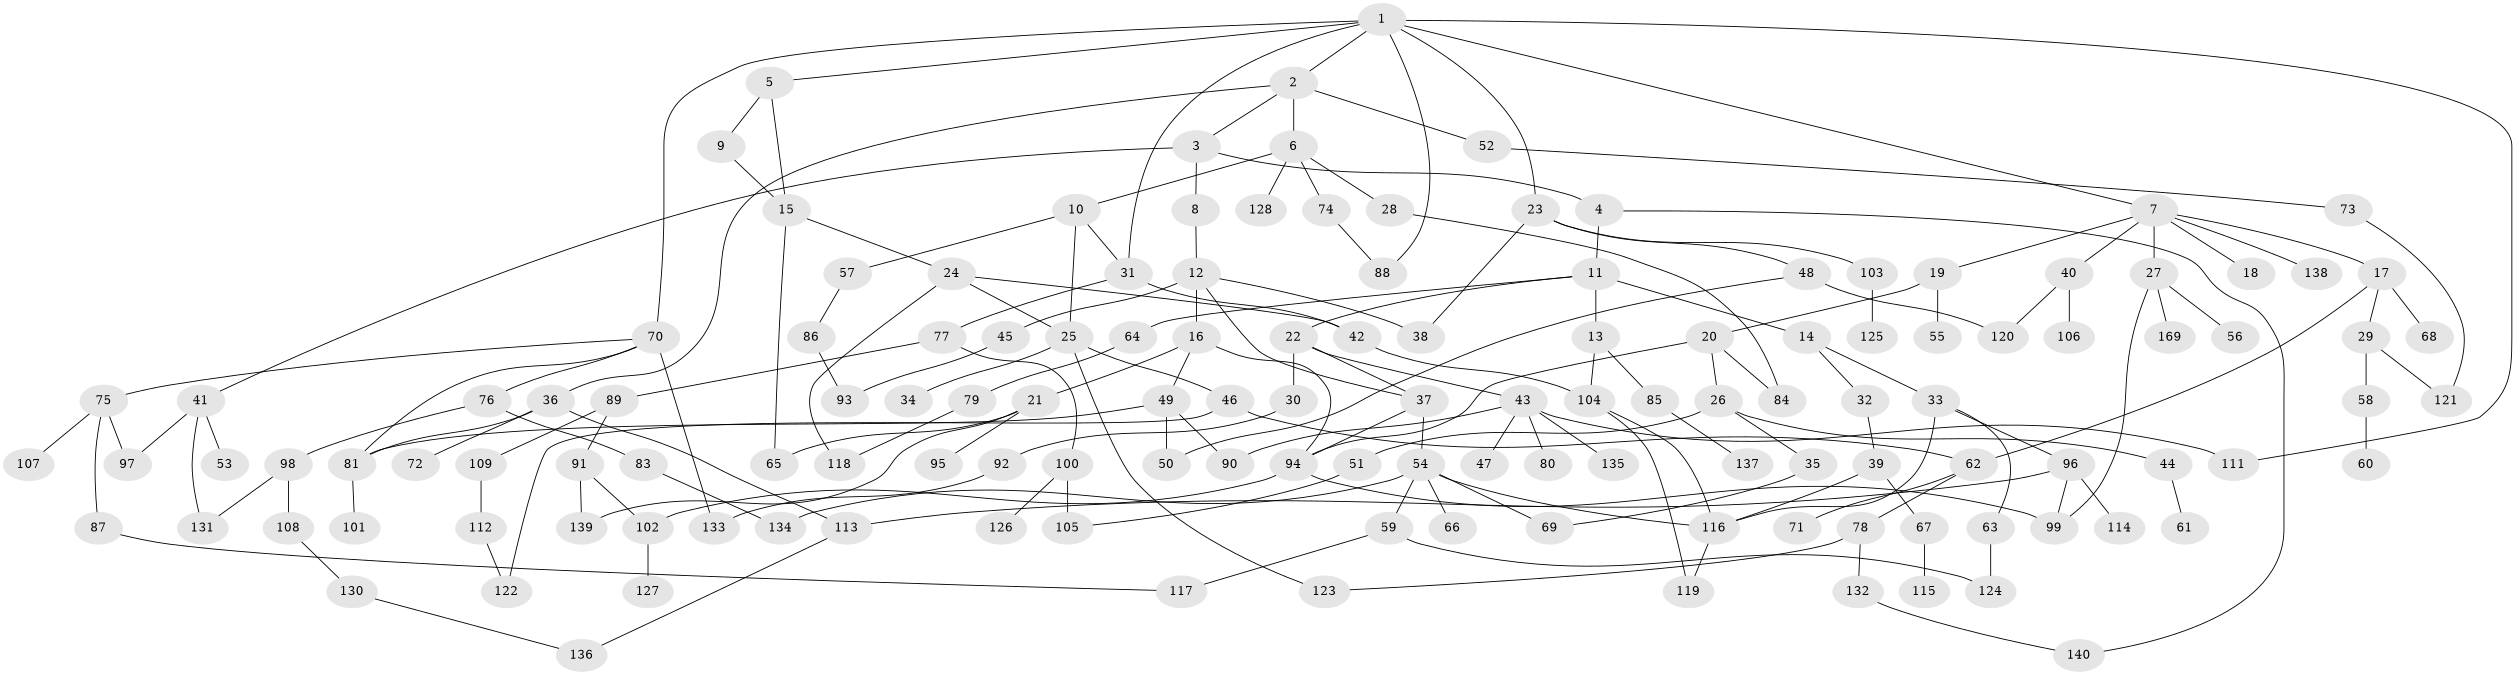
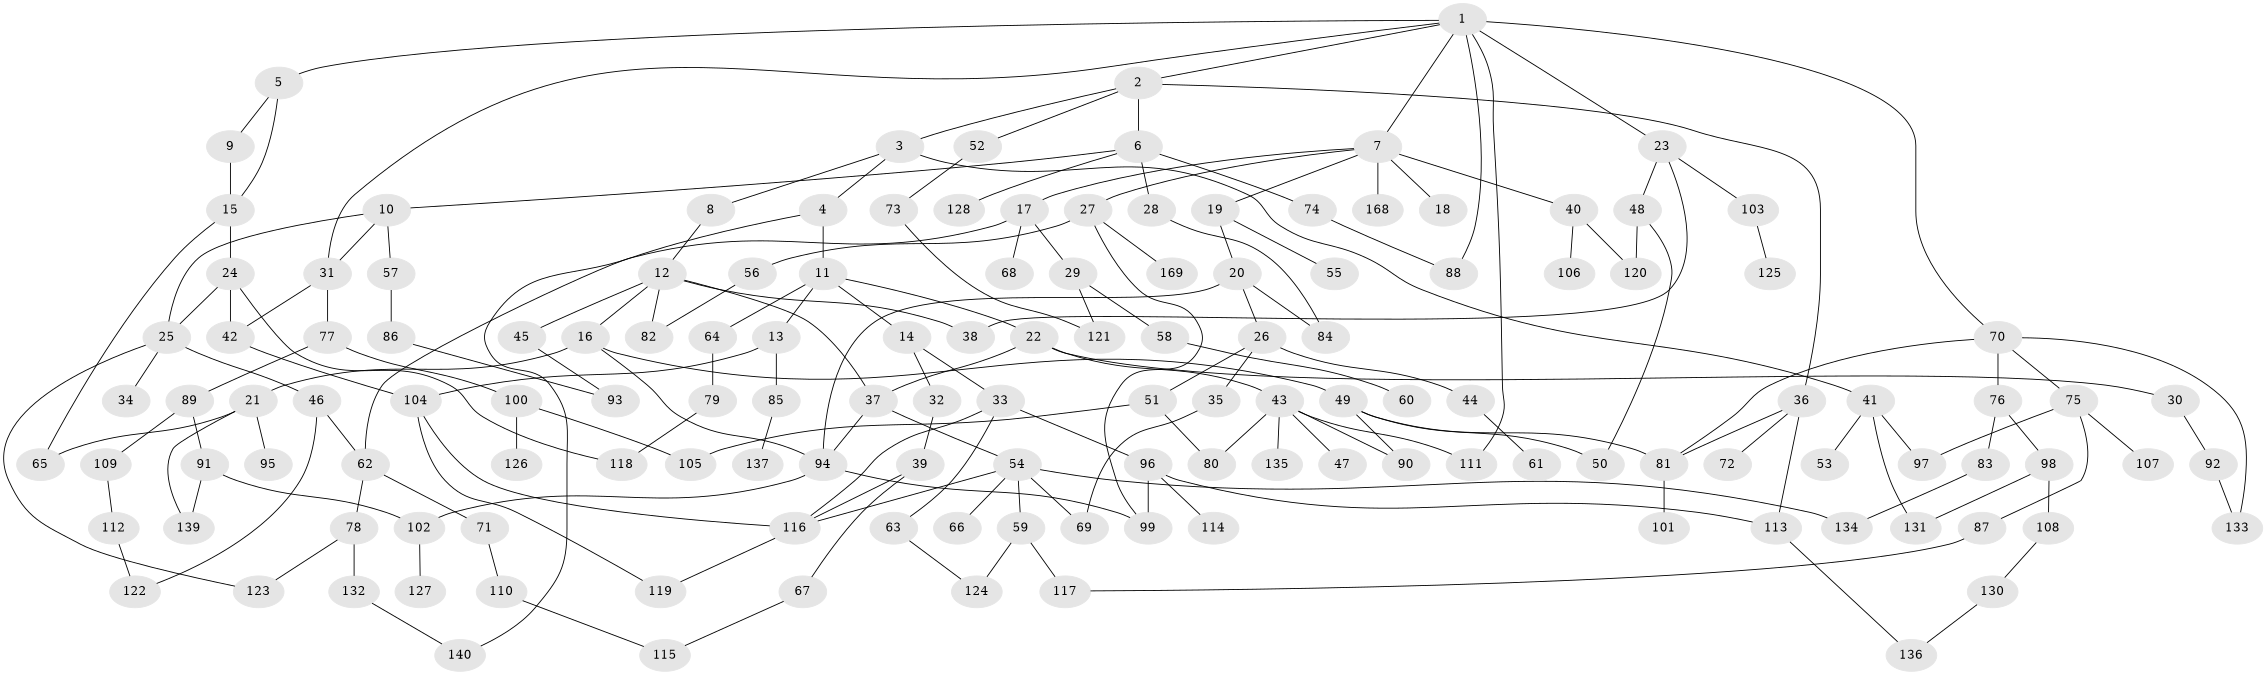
node "138": label "138" -> "168"
node "82": added
edge "51" -- "80": added
node "110": added
